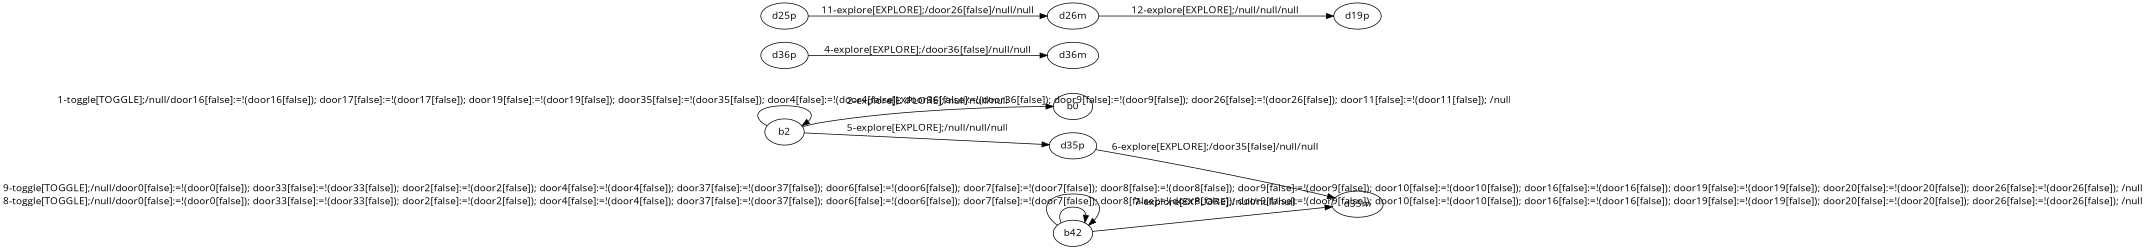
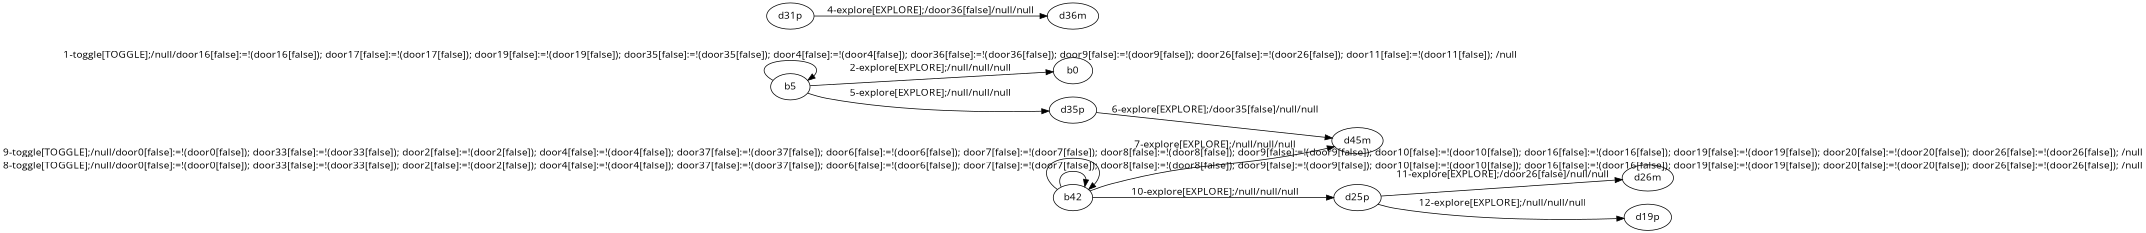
edge "d26m" -> "d19p": now "d25p" -> "d19p"
node "d36p": label "d36p" -> "d31p"
node "b2": label "b2" -> "b5"
edge "b42" -> "d25p": added, label "10-explore[EXPLORE];/null/null/null"
node "d35m": label "d35m" -> "d45m"
